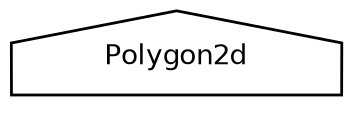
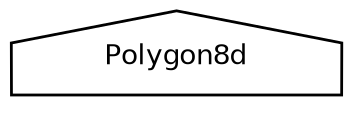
node "Polygon2d": label "Polygon2d" -> "Polygon8d"
